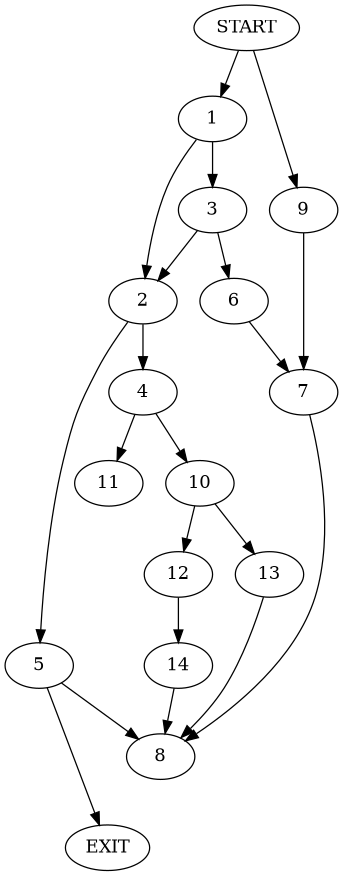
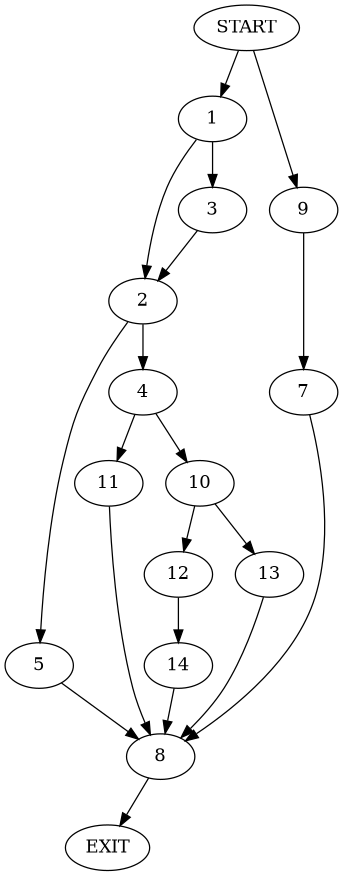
node "6": removed
edge "11" -> "8": added
edge "5" -> "EXIT": now "8" -> "EXIT"
